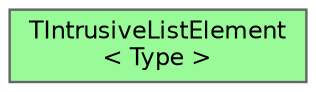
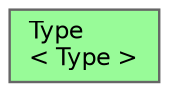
node "TIntrusiveListElement < Type >": label "TIntrusiveListElement < Type >" -> "Type < Type >"
